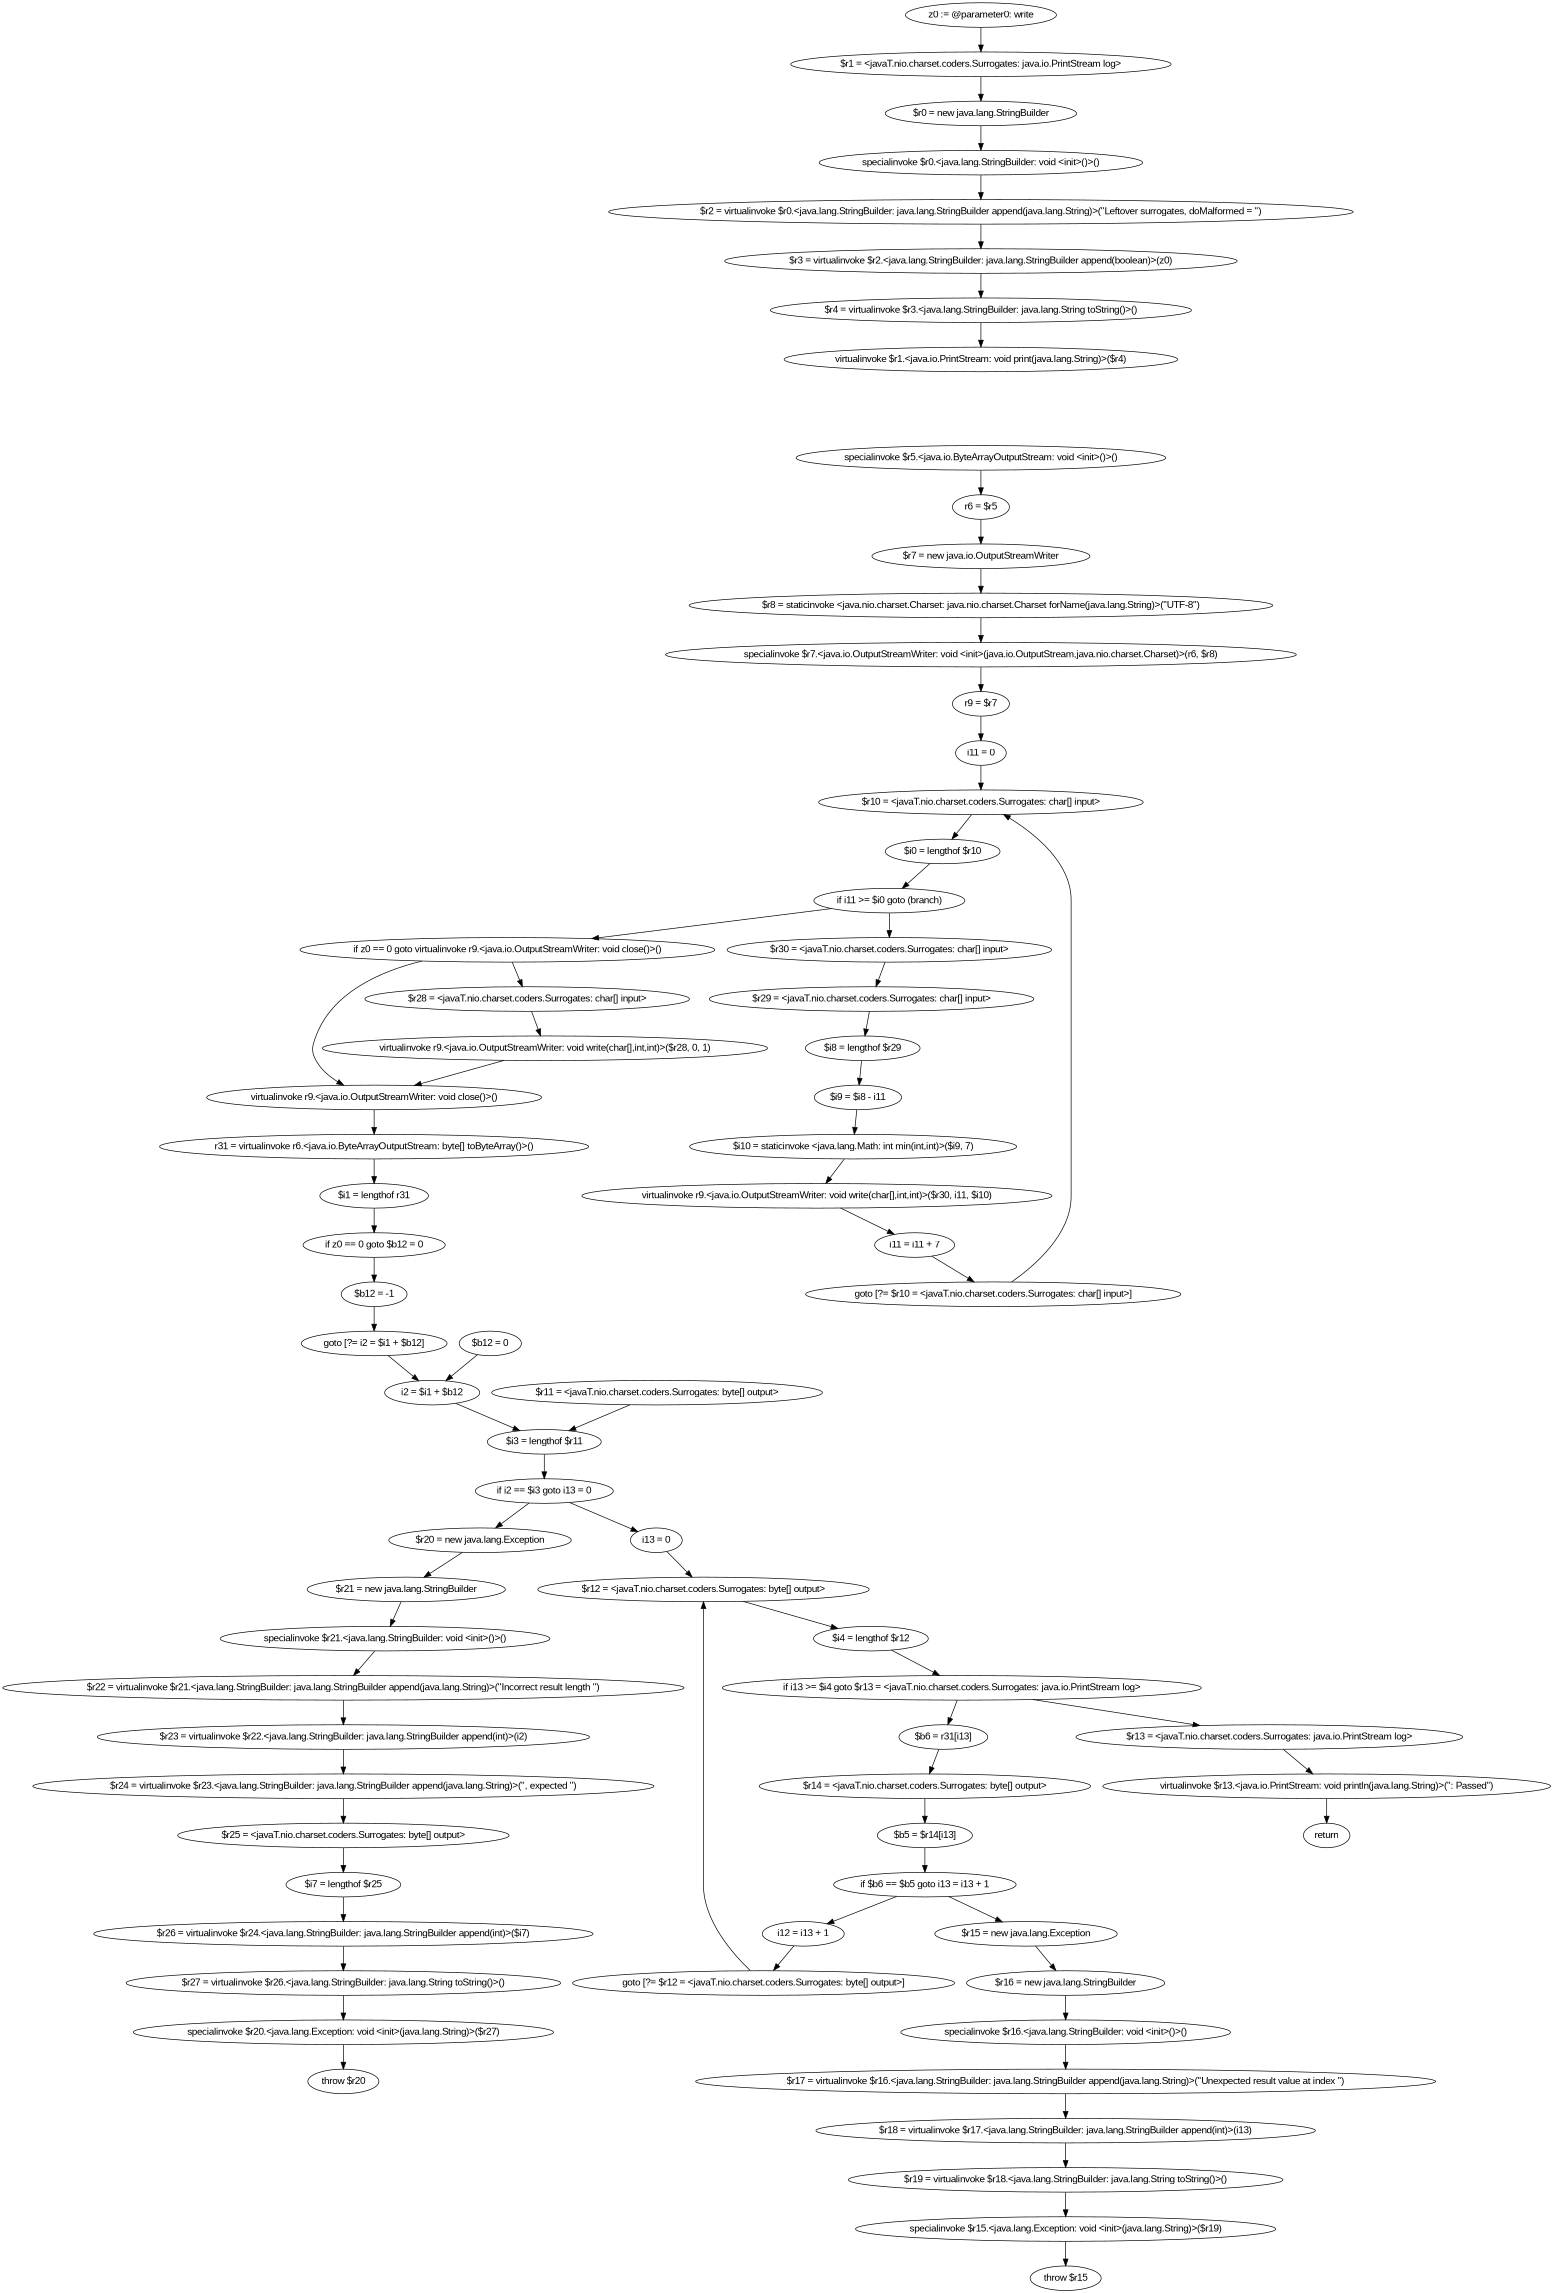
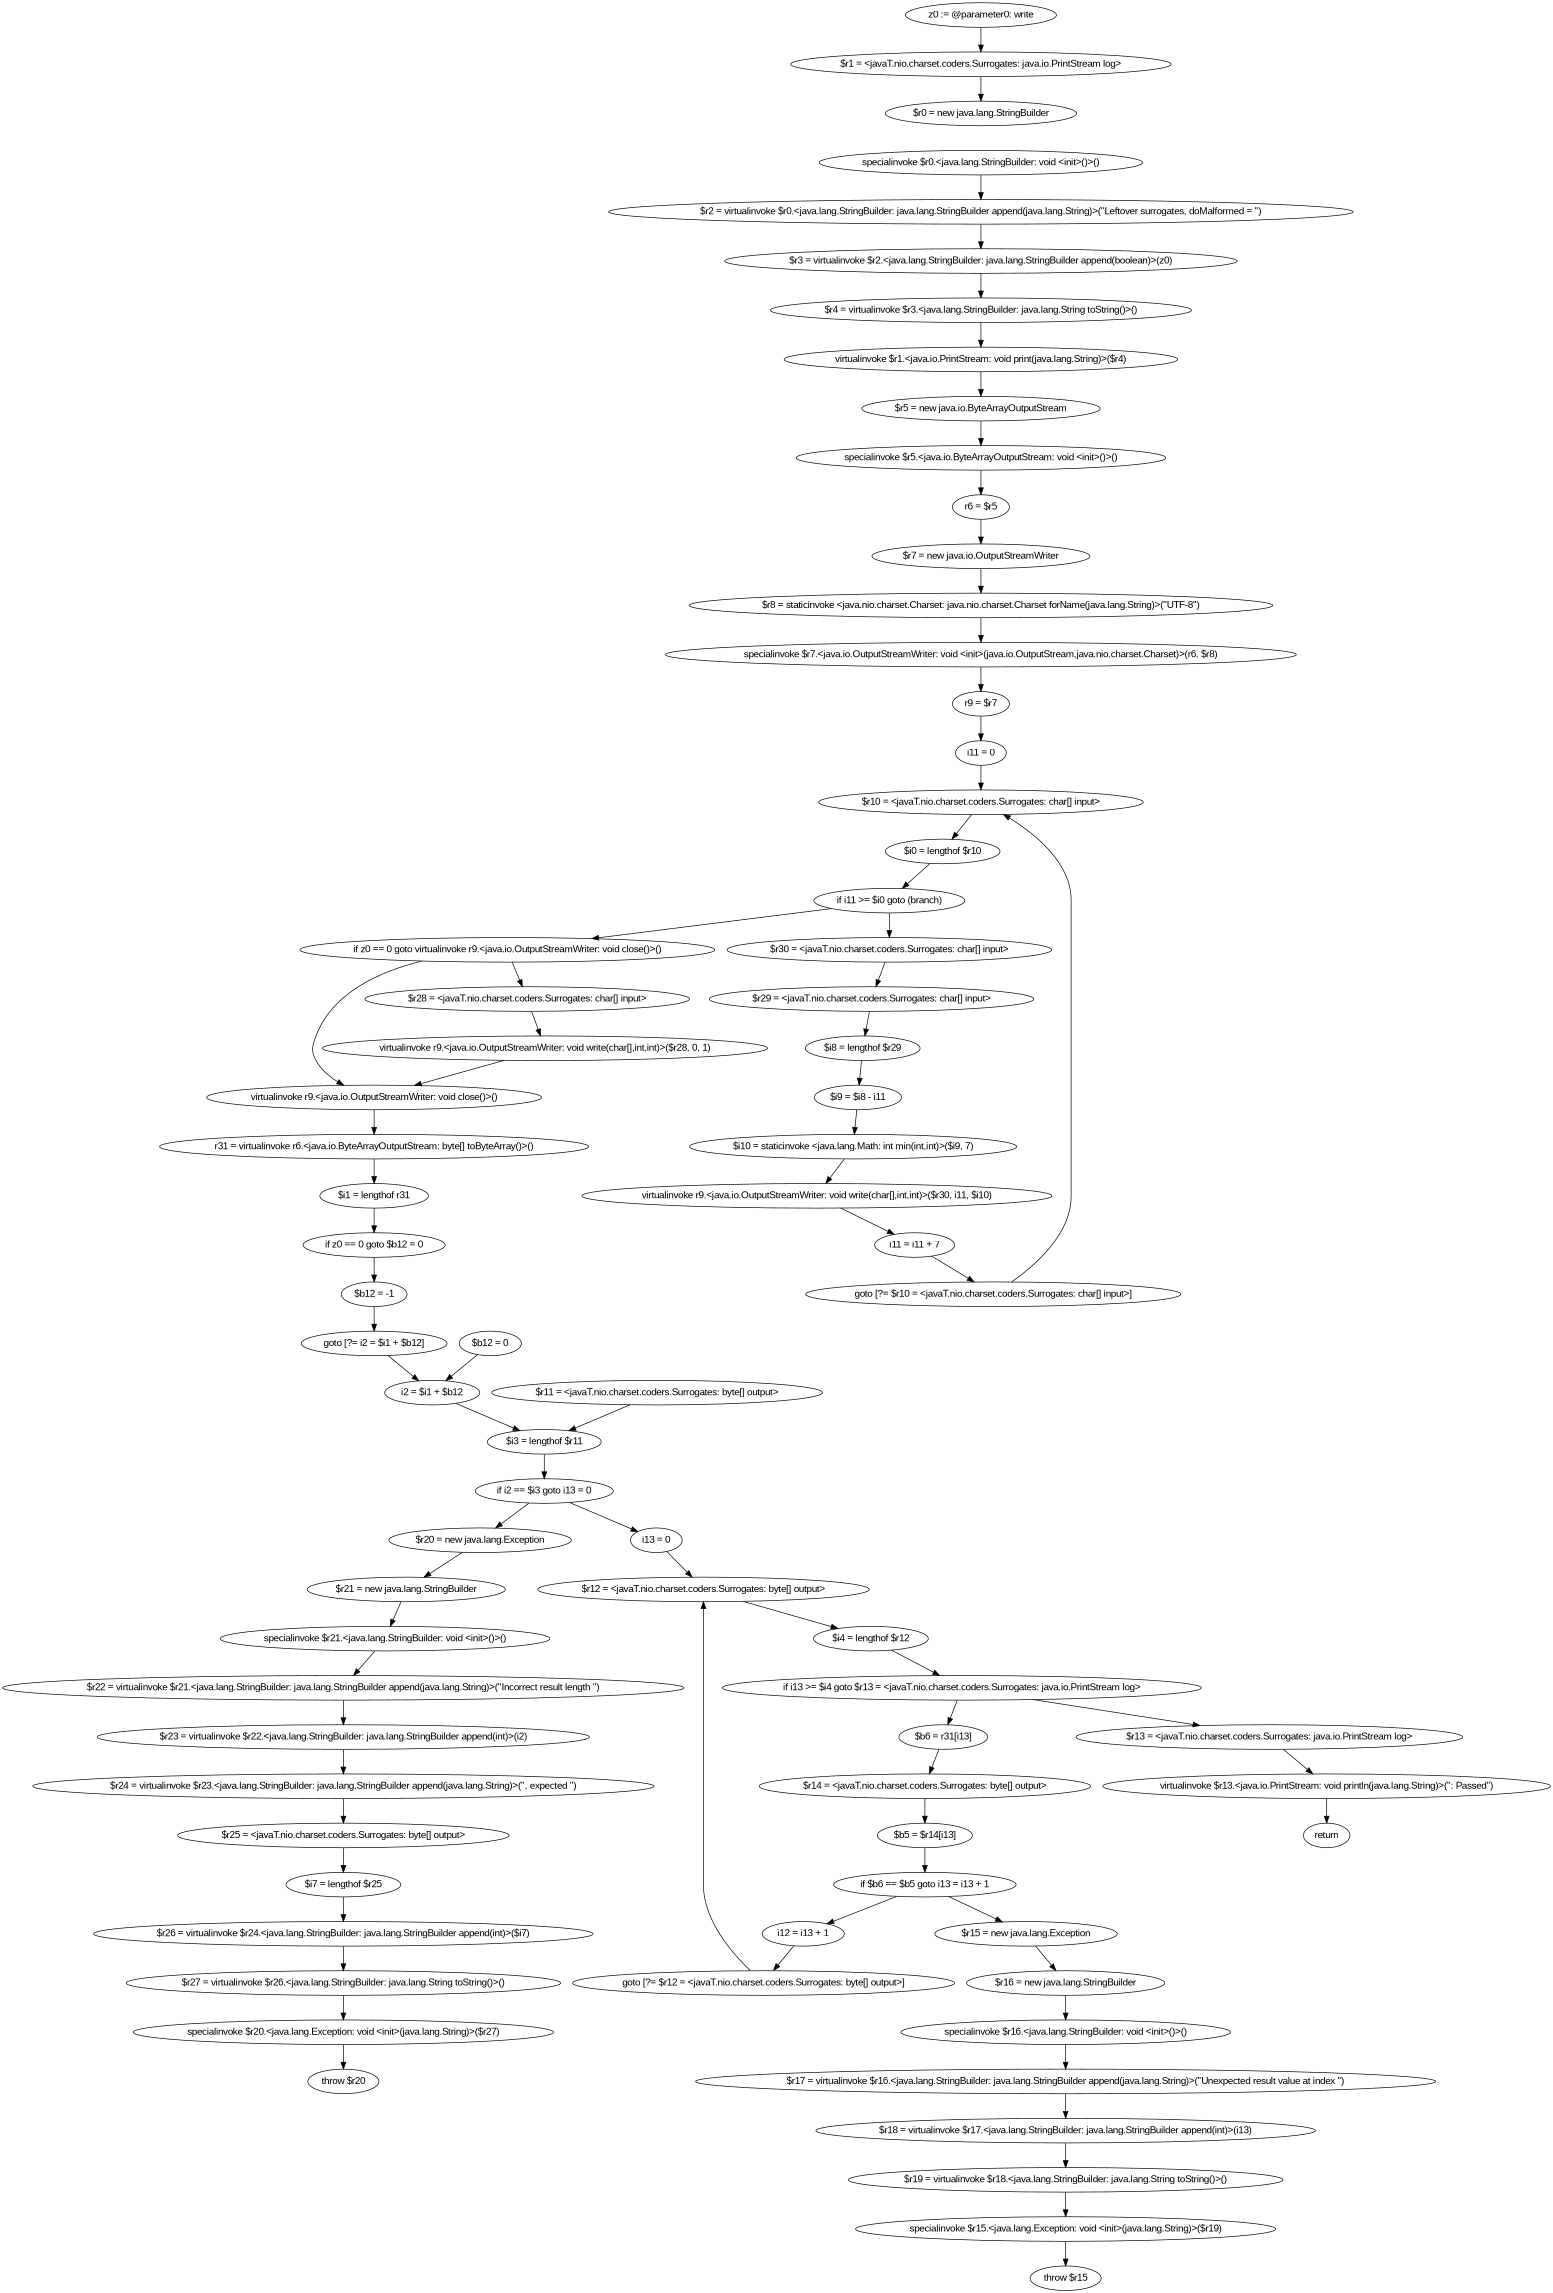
edge "$r0 = new java.lang.StringBuilder" -> "specialinvoke $r0.<java.lang.StringBuilder: void <init>()>()": removed
node "$r5 = new java.io.ByteArrayOutputStream": added
